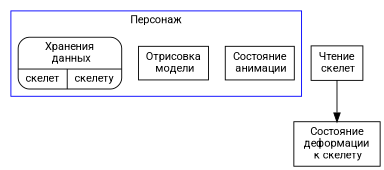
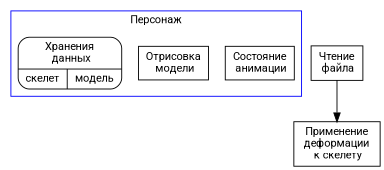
node "Чтение скелет": label "Чтение скелет" -> "Чтение файла"
node "Хранения": text "скелету" -> "модель"
node "Состояние деформации к скелету": label "Состояние деформации к скелету" -> "Применение деформации к скелету"
